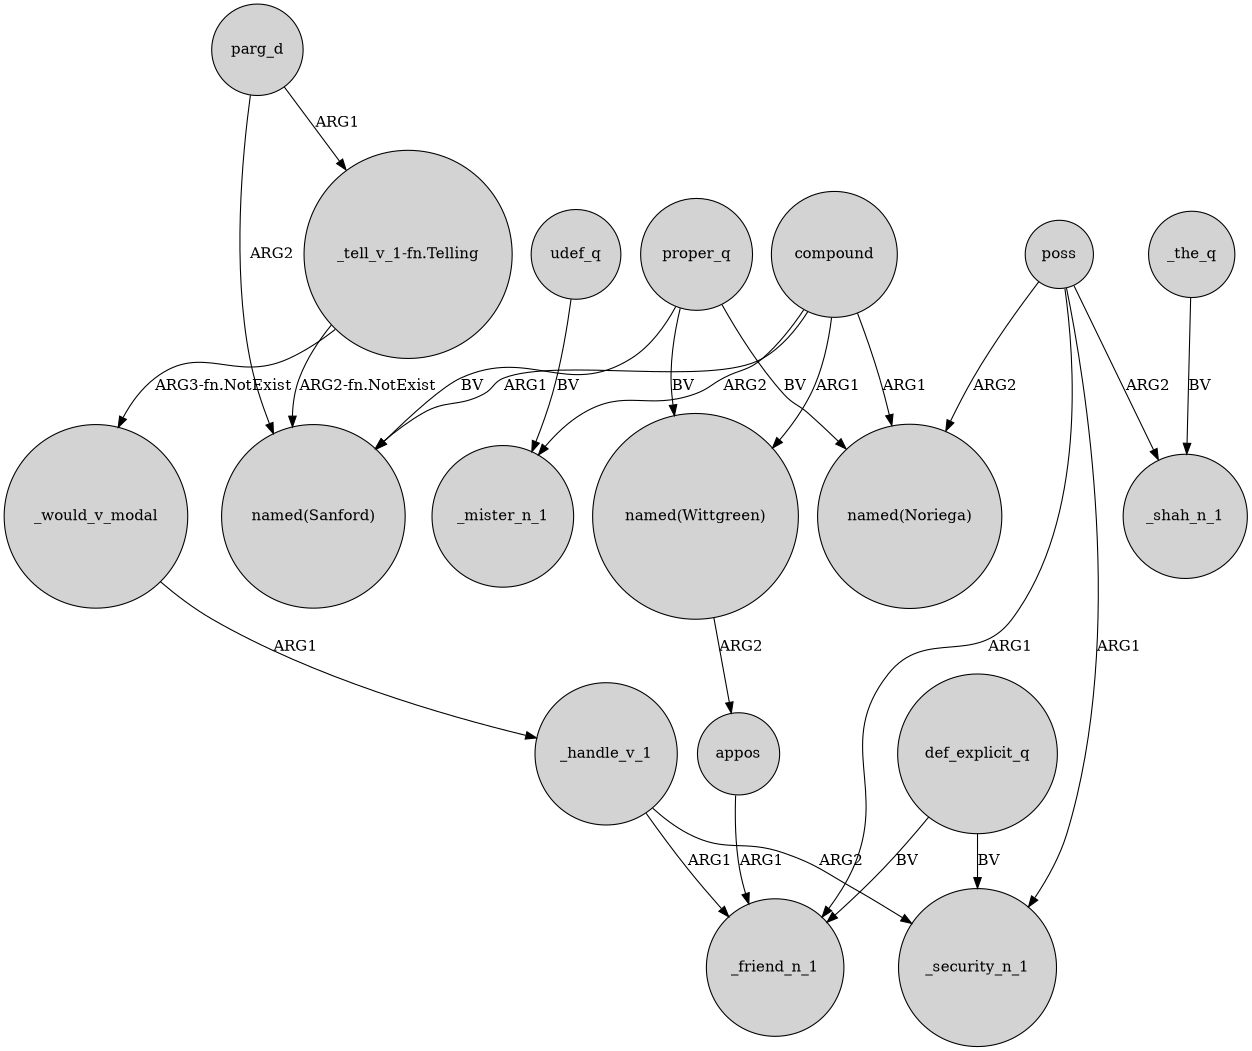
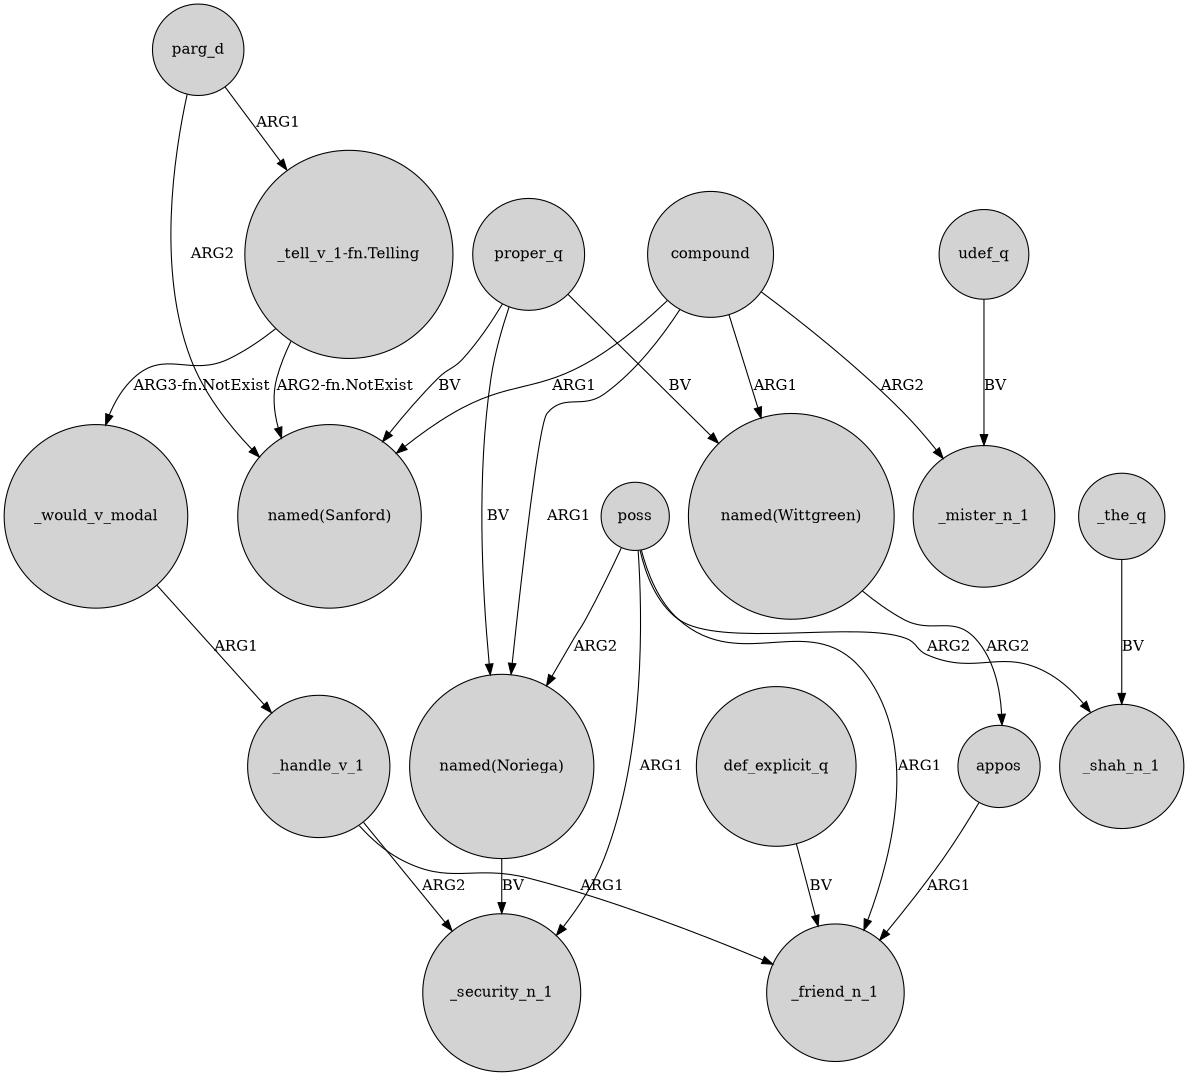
edge "def_explicit_q" -> "_security_n_1": now "named(Noriega)" -> "_security_n_1"
